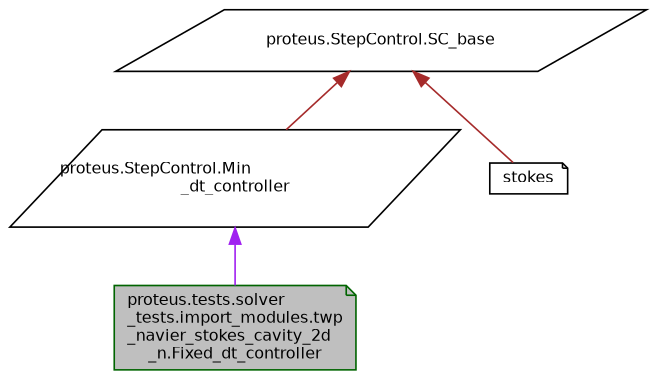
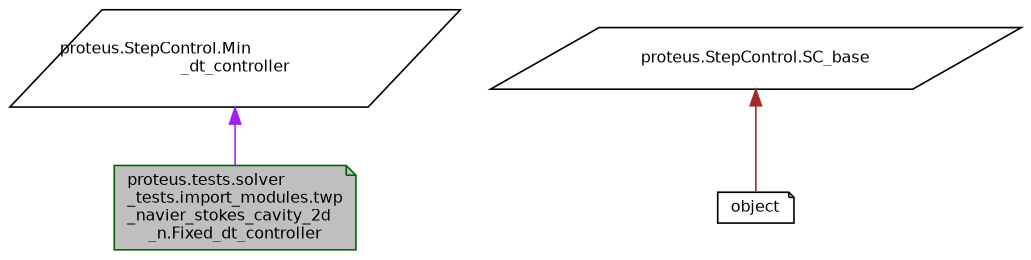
edge "proteus.StepControl.Min _dt_controller" -> "proteus.StepControl.SC_base": removed
node "stokes": label "stokes" -> "object"
